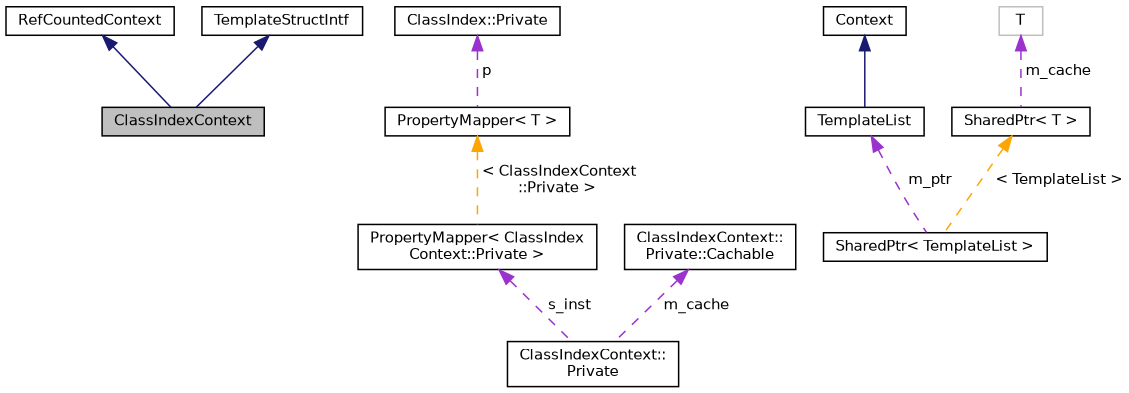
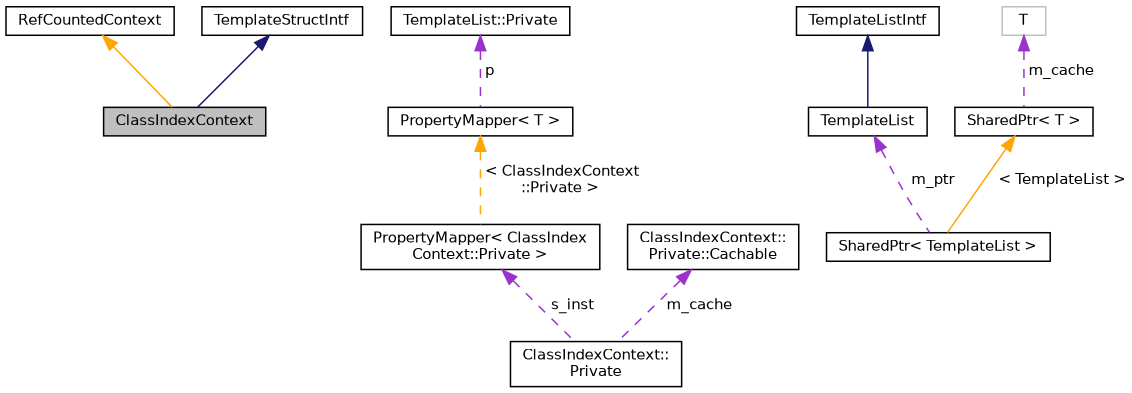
node "ClassIndex::Private": label "ClassIndex::Private" -> "TemplateList::Private"
node "Context": label "Context" -> "TemplateListIntf"
edge "ClassIndexContext" -> "RefCountedContext": color midnightblue -> orange
edge "SharedPtr< TemplateList >" -> "SharedPtr< T >": style dashed -> solid
